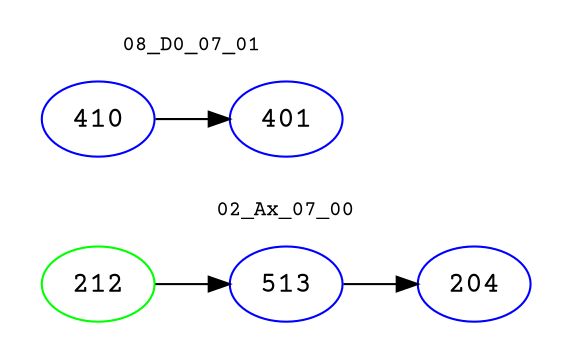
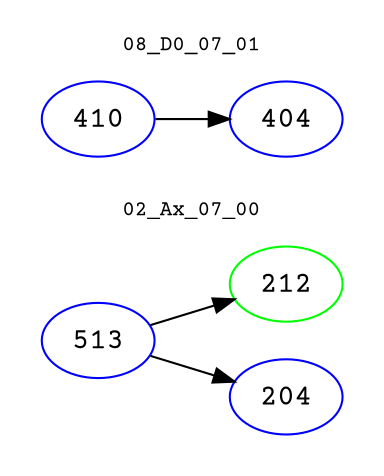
node "401": label "401" -> "404"
edge "212" -> "513": reversed
